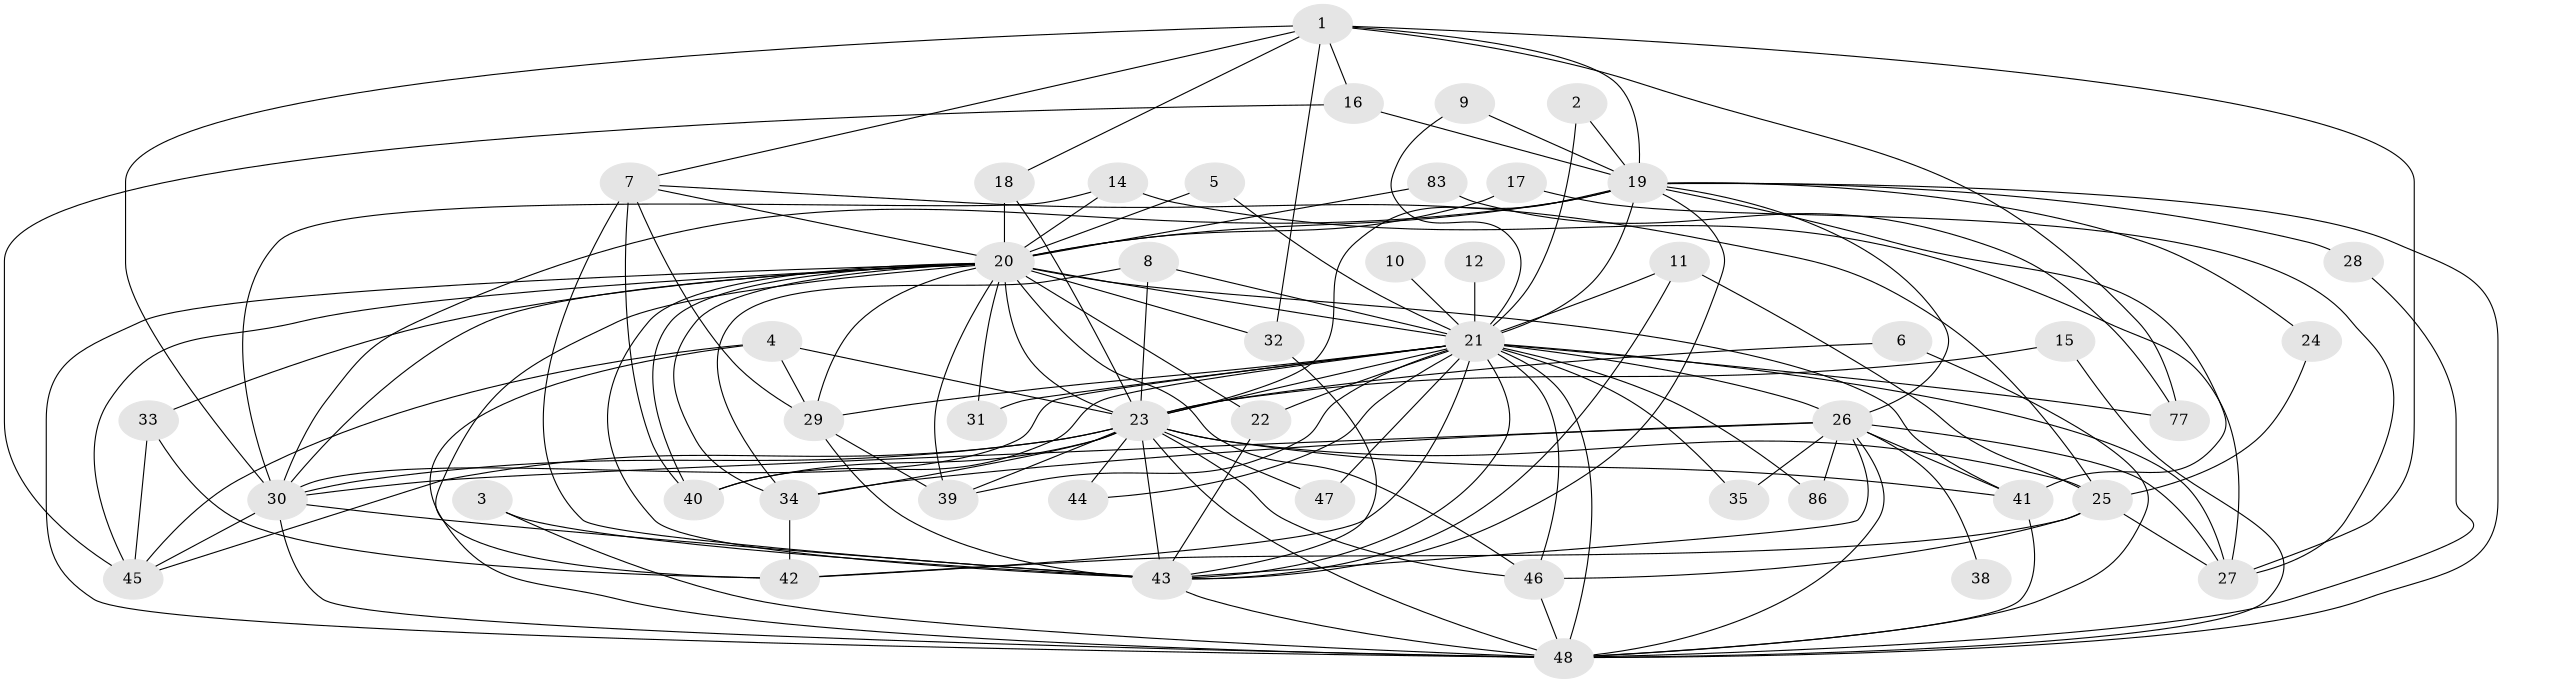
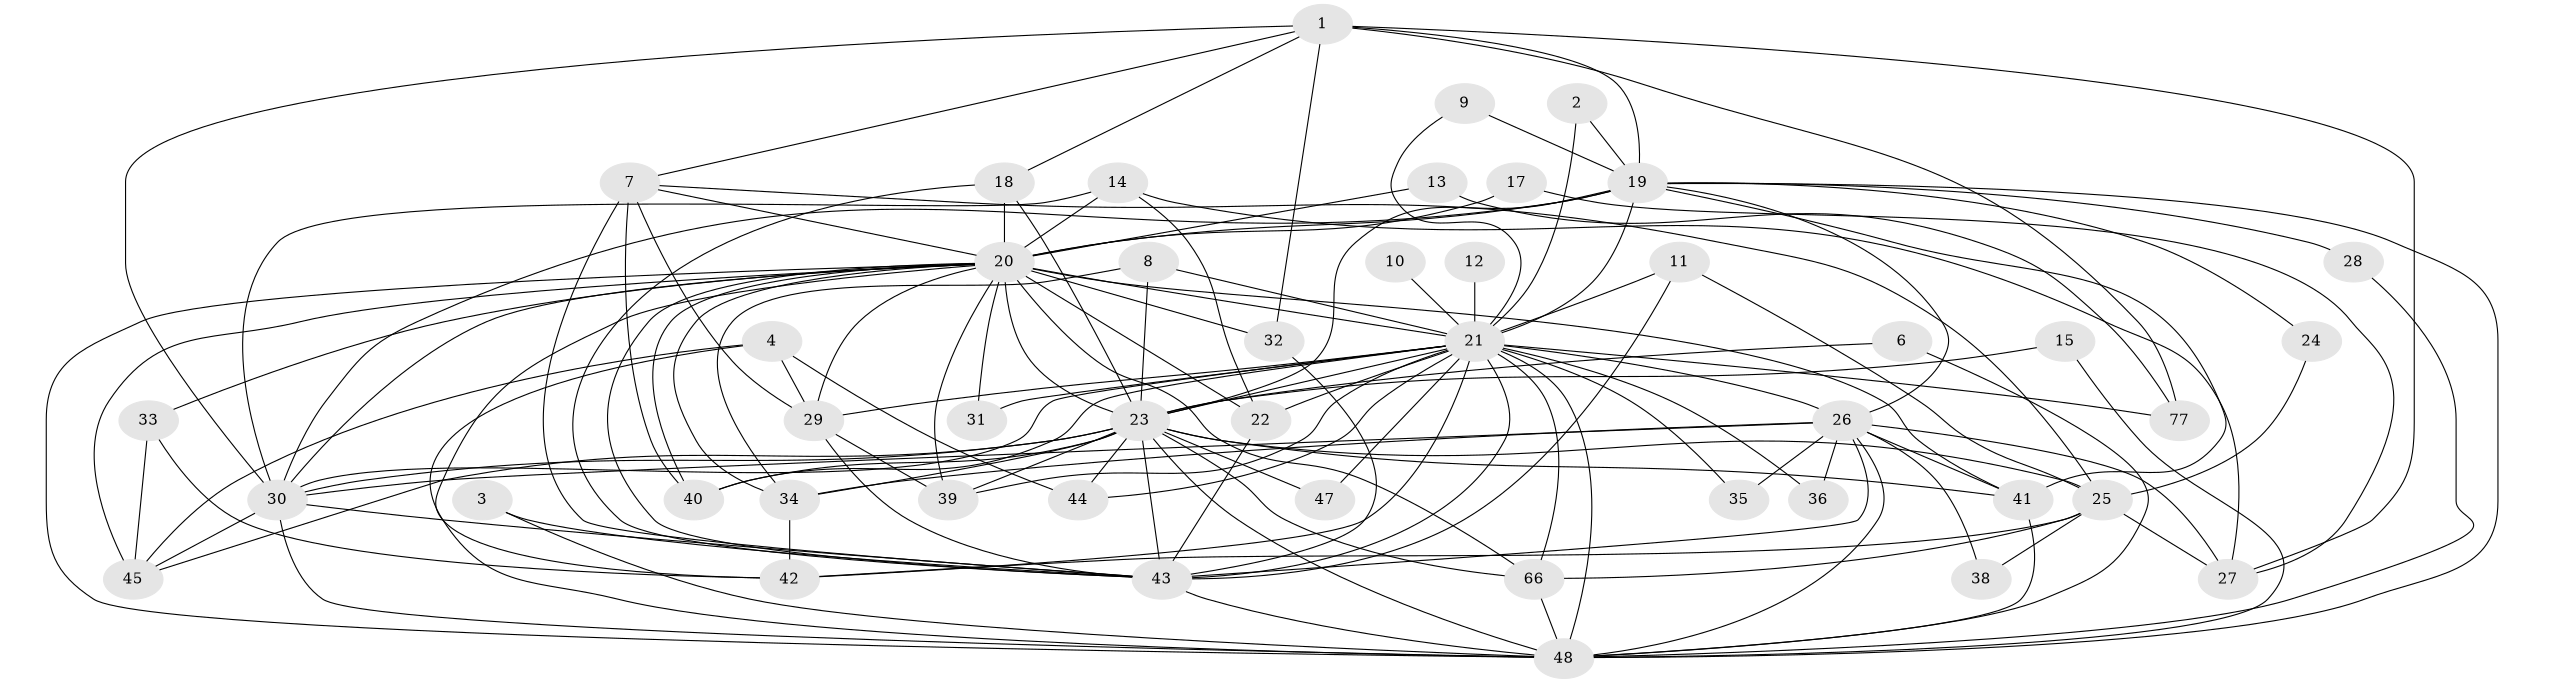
node "16": removed
node "5": removed
node "83": label "83" -> "13"
edge "14" -- "22": added
edge "4" -- "23": now "4" -- "44"
edge "21" -- "27": removed
edge "19" -- "43": now "18" -- "43"
node "86": label "86" -> "36"
edge "25" -- "38": added
node "46": label "46" -> "66"
